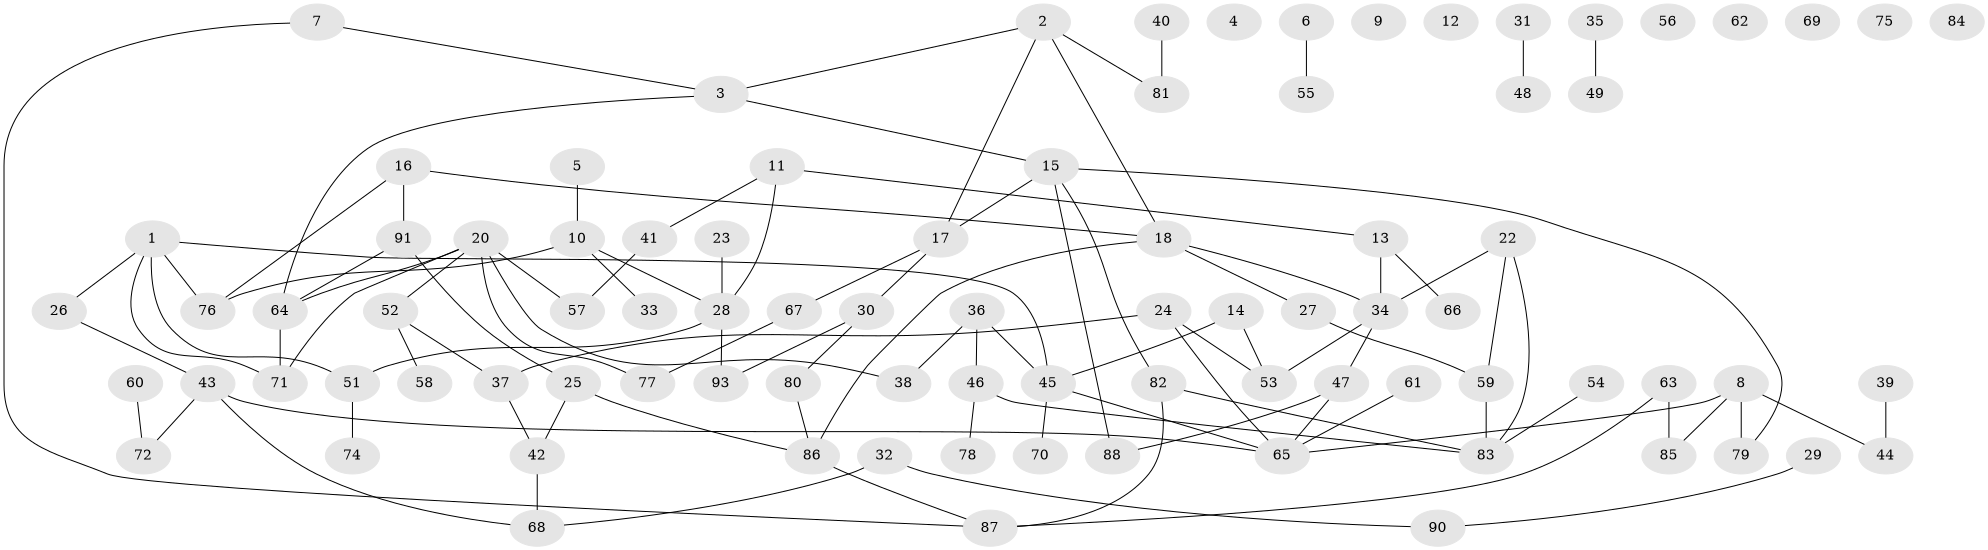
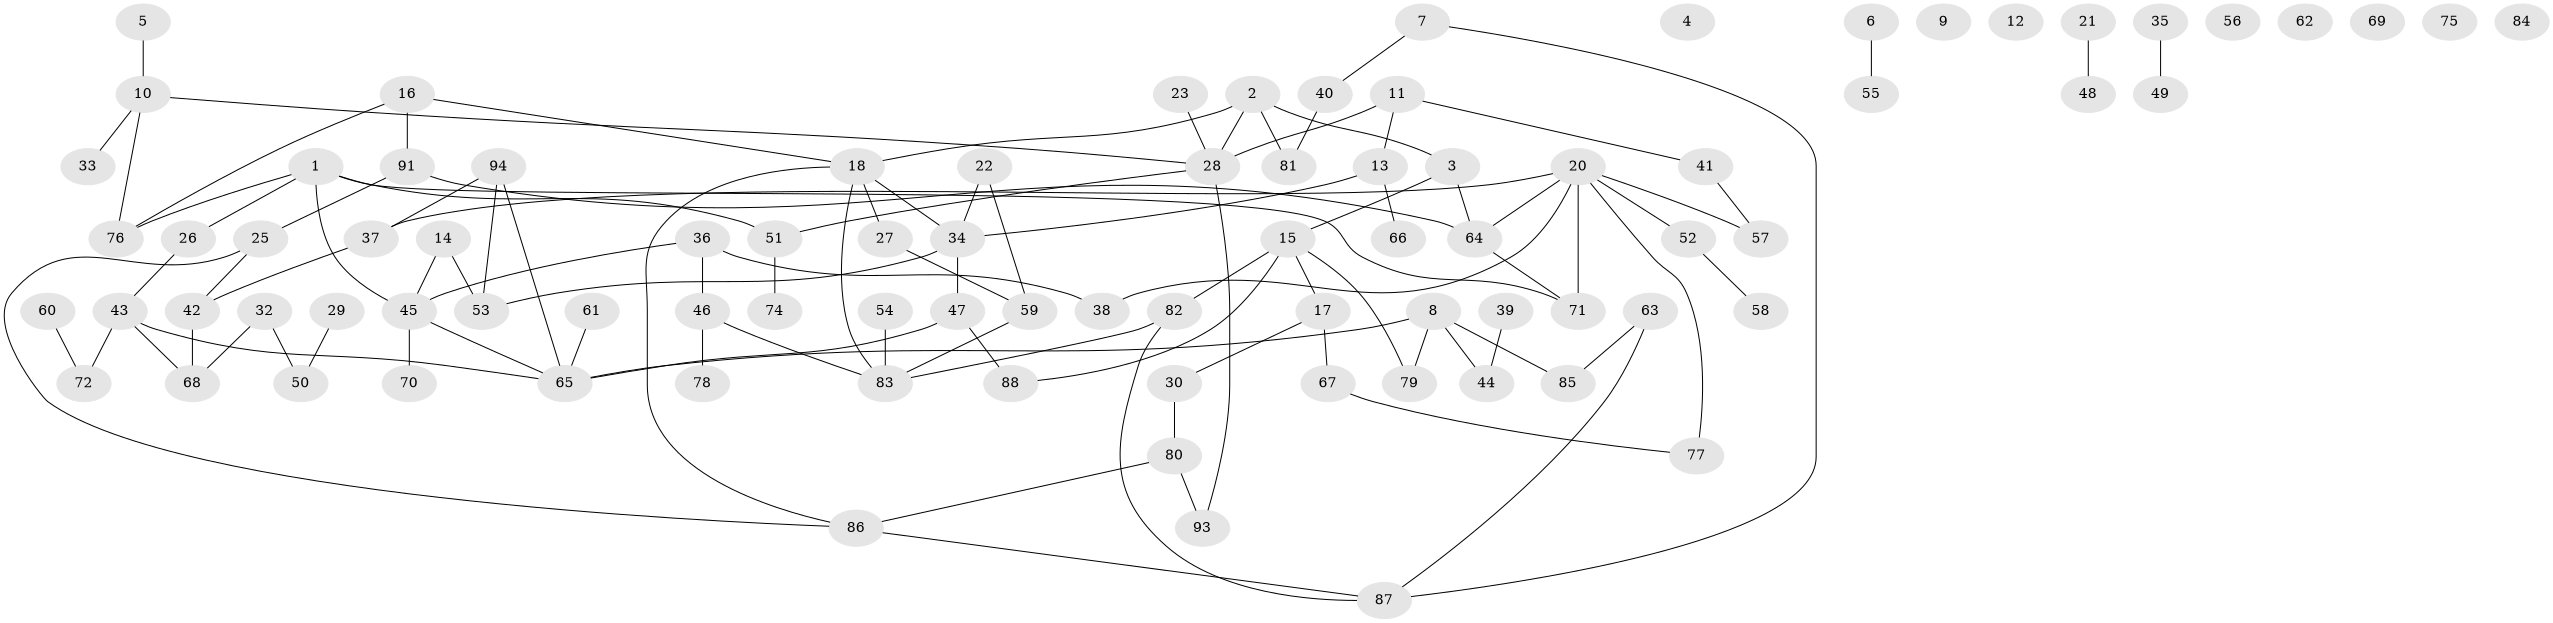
node "31": label "31" -> "21"
edge "7" -- "3": now "7" -- "40"
edge "2" -- "17": now "2" -- "28"
node "24": label "24" -> "94"
edge "52" -- "37": now "20" -- "37"
edge "30" -- "93": now "80" -- "93"
edge "22" -- "83": now "18" -- "83"
node "90": label "90" -> "50"
